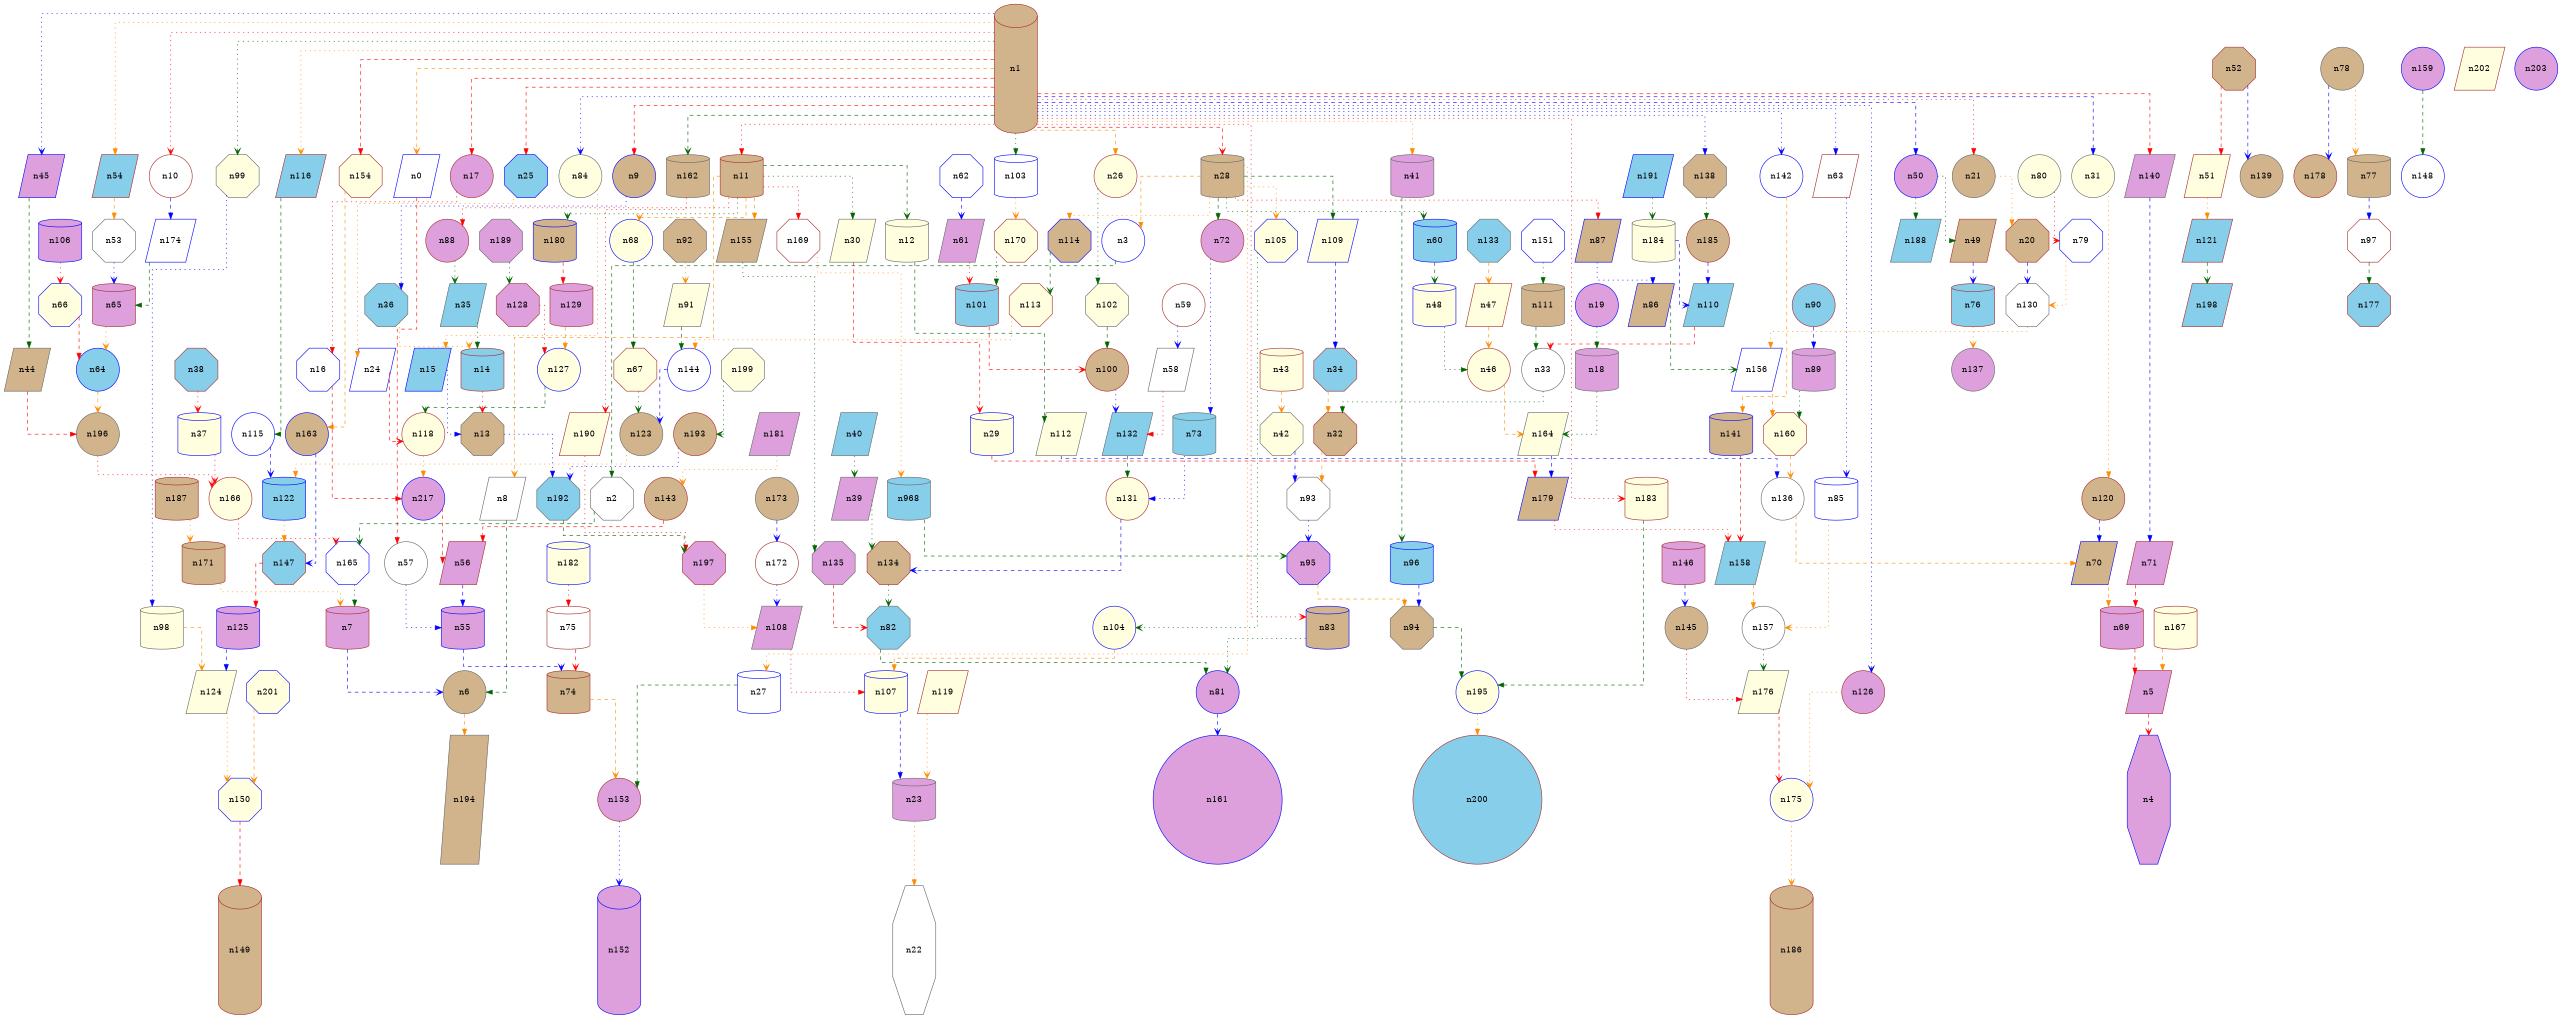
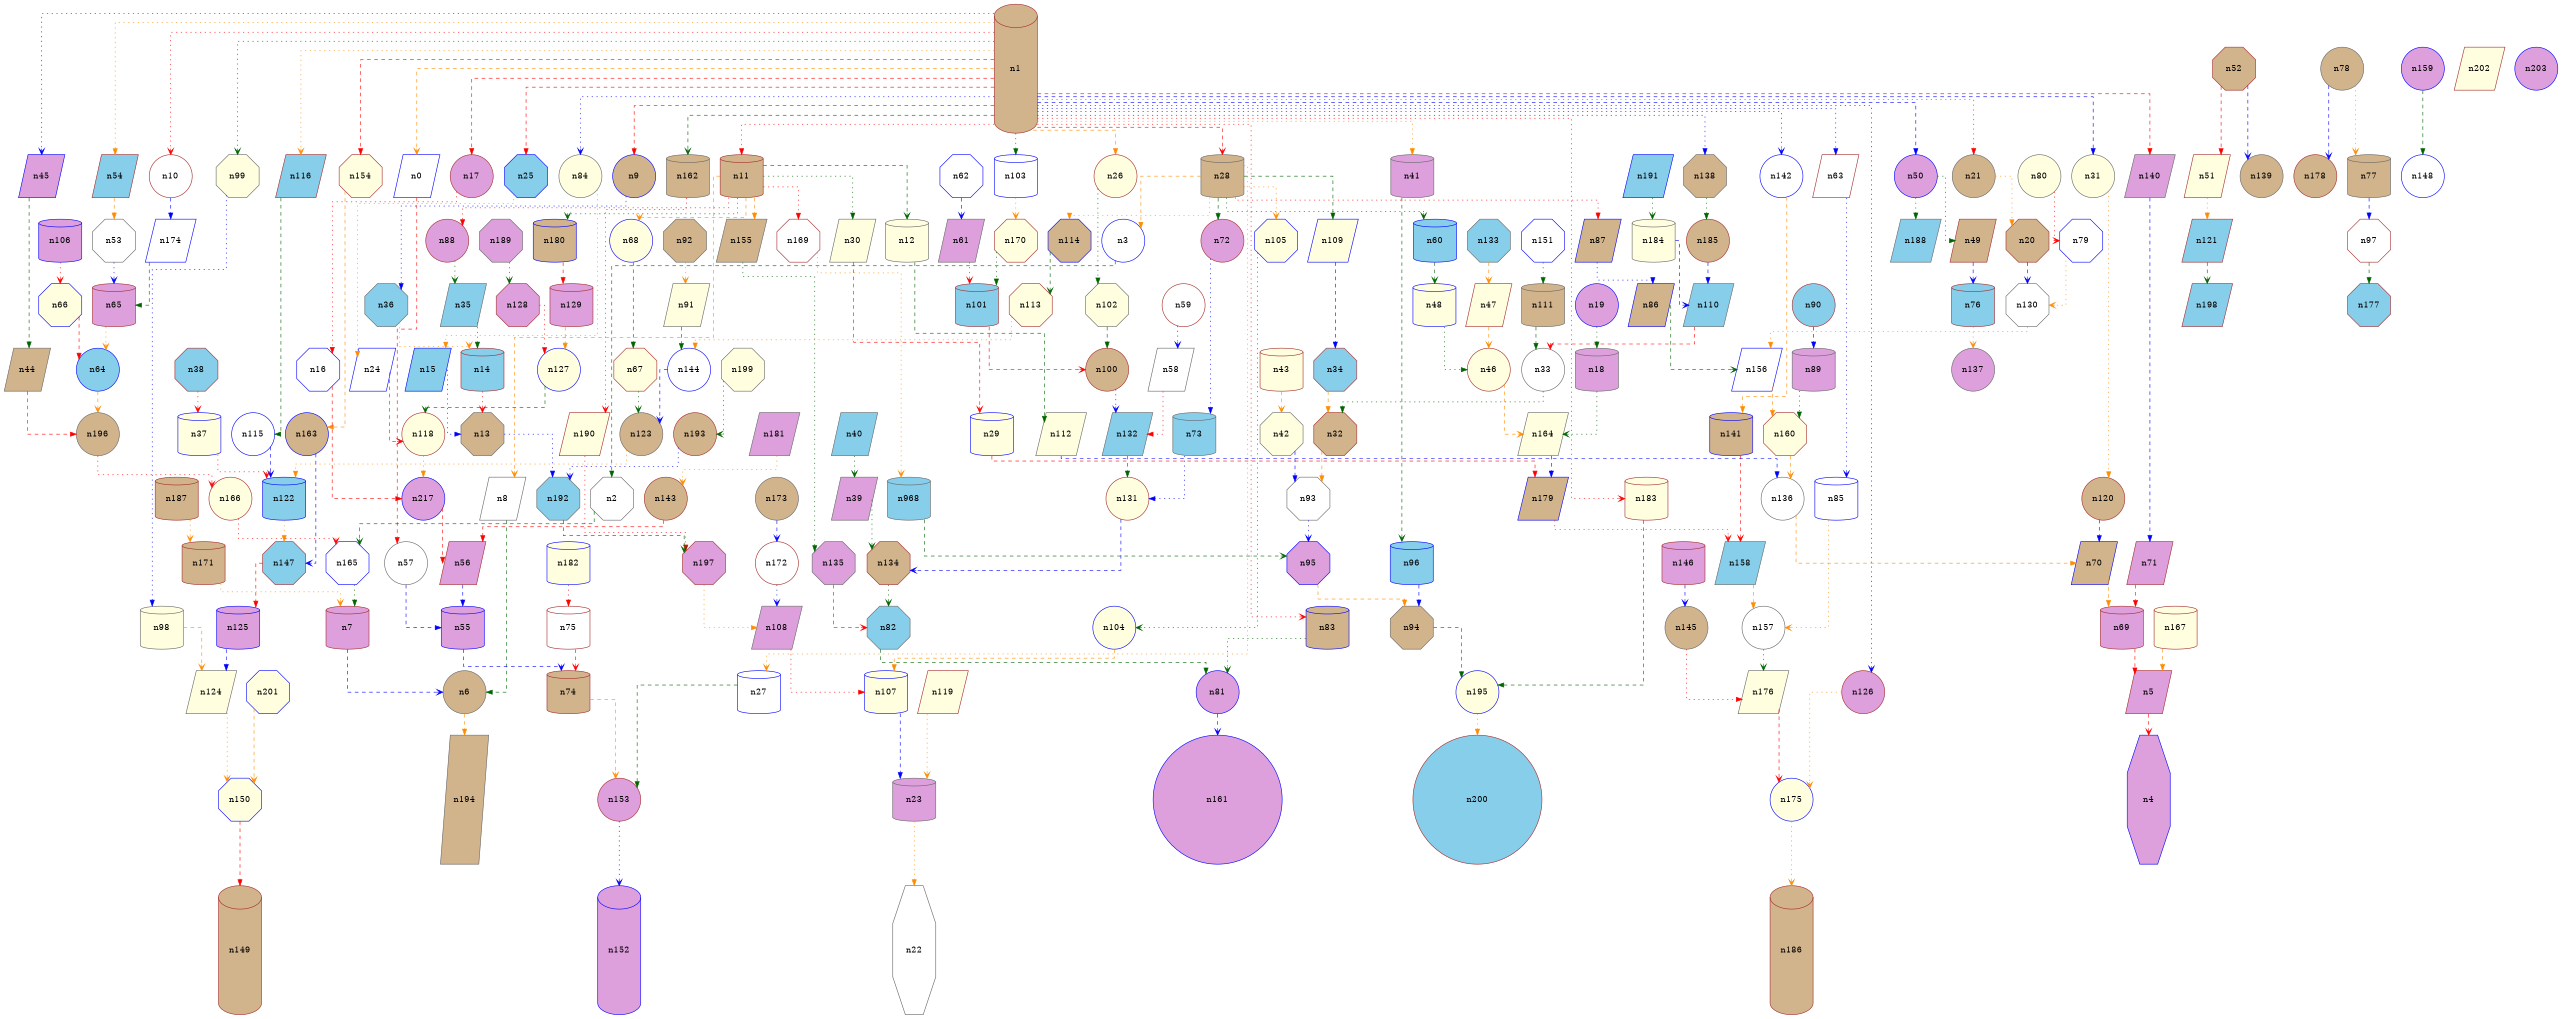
edge "n37" -> "n166": now "n37" -> "n122"
edge "n57" -> "n55": style dotted -> dashed
